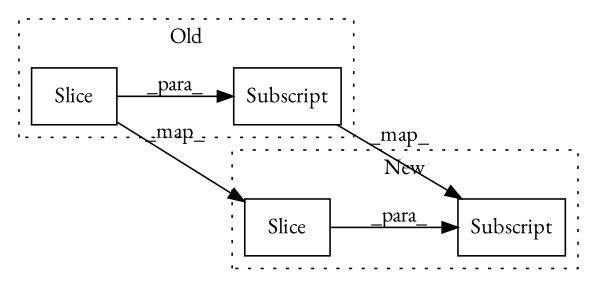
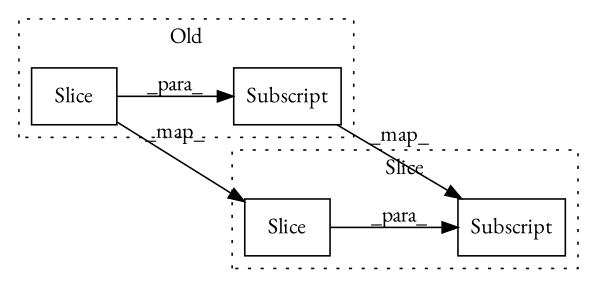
cluster "New": label "New" -> "Slice"
